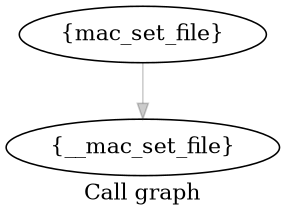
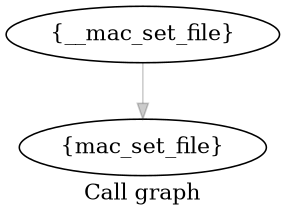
edge "{mac_set_file}" -> "{__mac_set_file}": reversed
